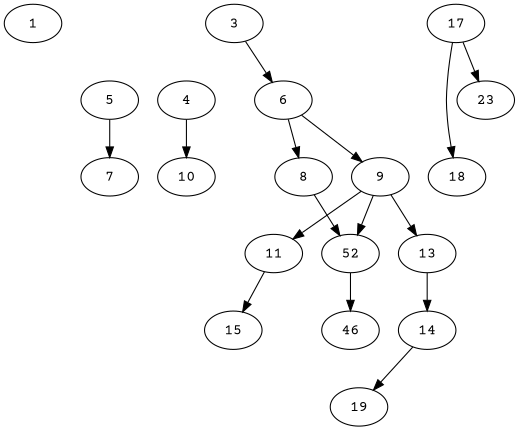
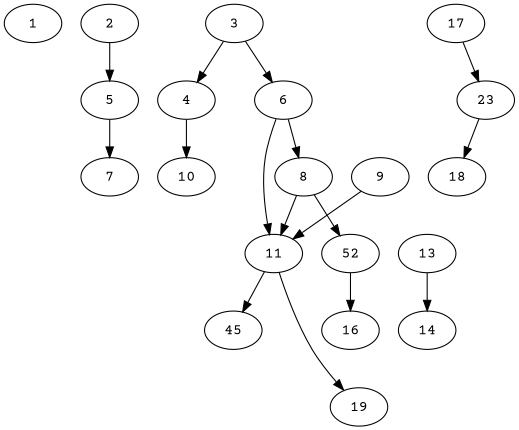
node "2": added
edge "3" -> "4": added
edge "17" -> "18": now "23" -> "18"
edge "6" -> "9": now "6" -> "11"
edge "8" -> "11": added
edge "9" -> "52": removed
edge "9" -> "13": removed
node "15": label "15" -> "45"
node "46": label "46" -> "16"
edge "14" -> "19": now "11" -> "19"
